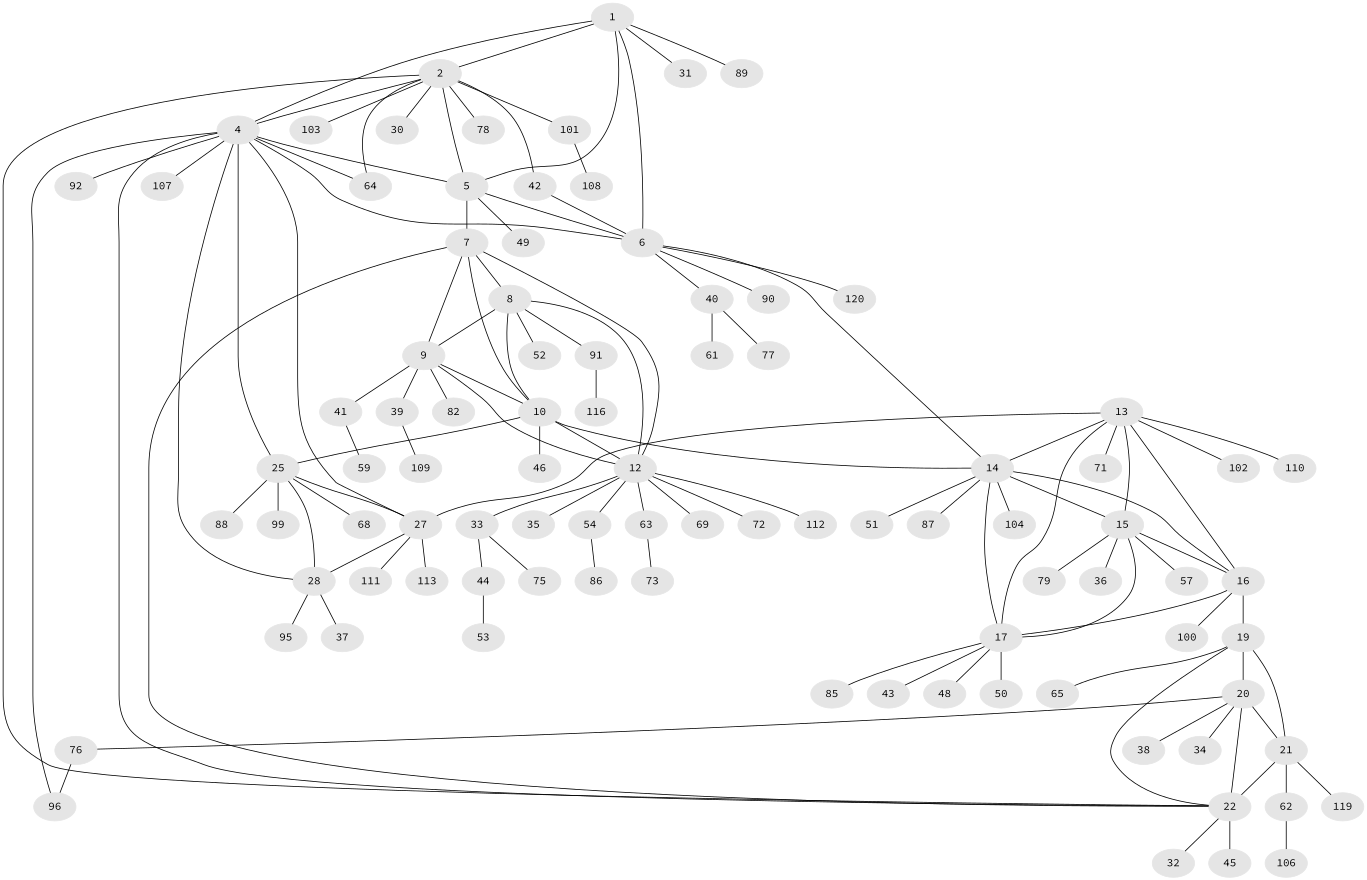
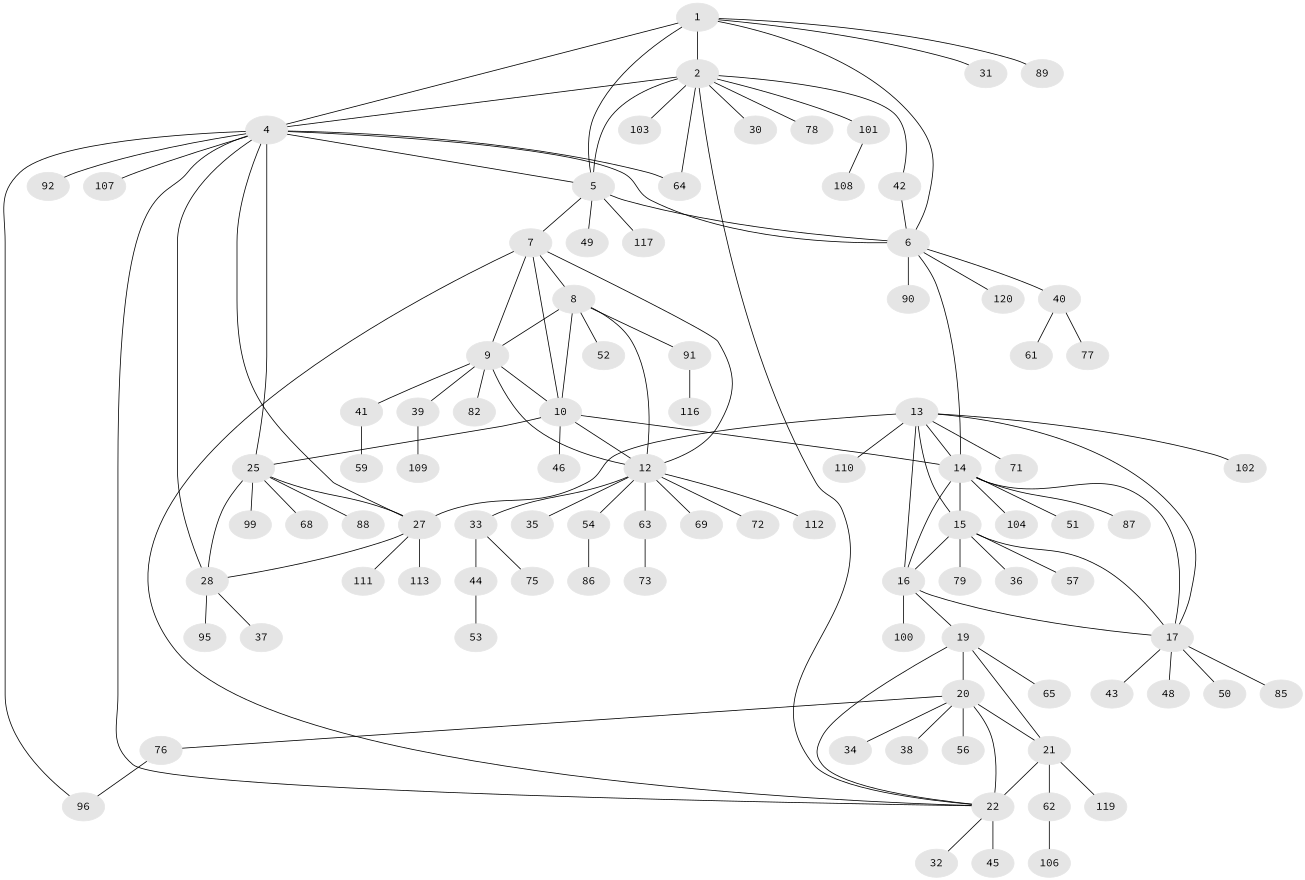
node "117": added
node "56": added
